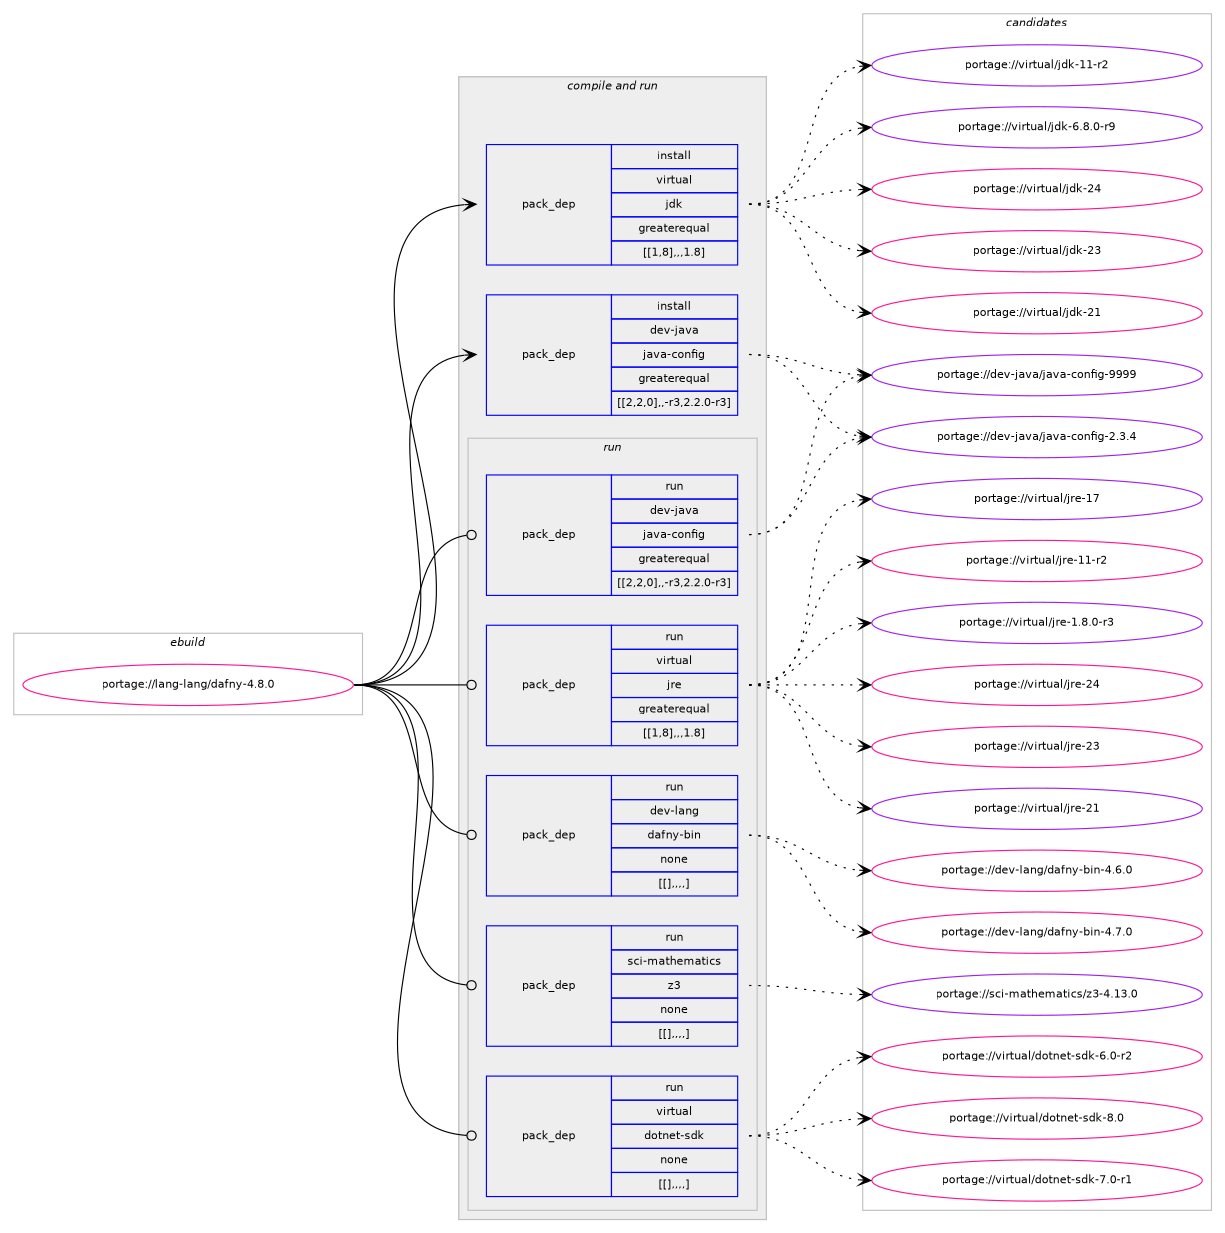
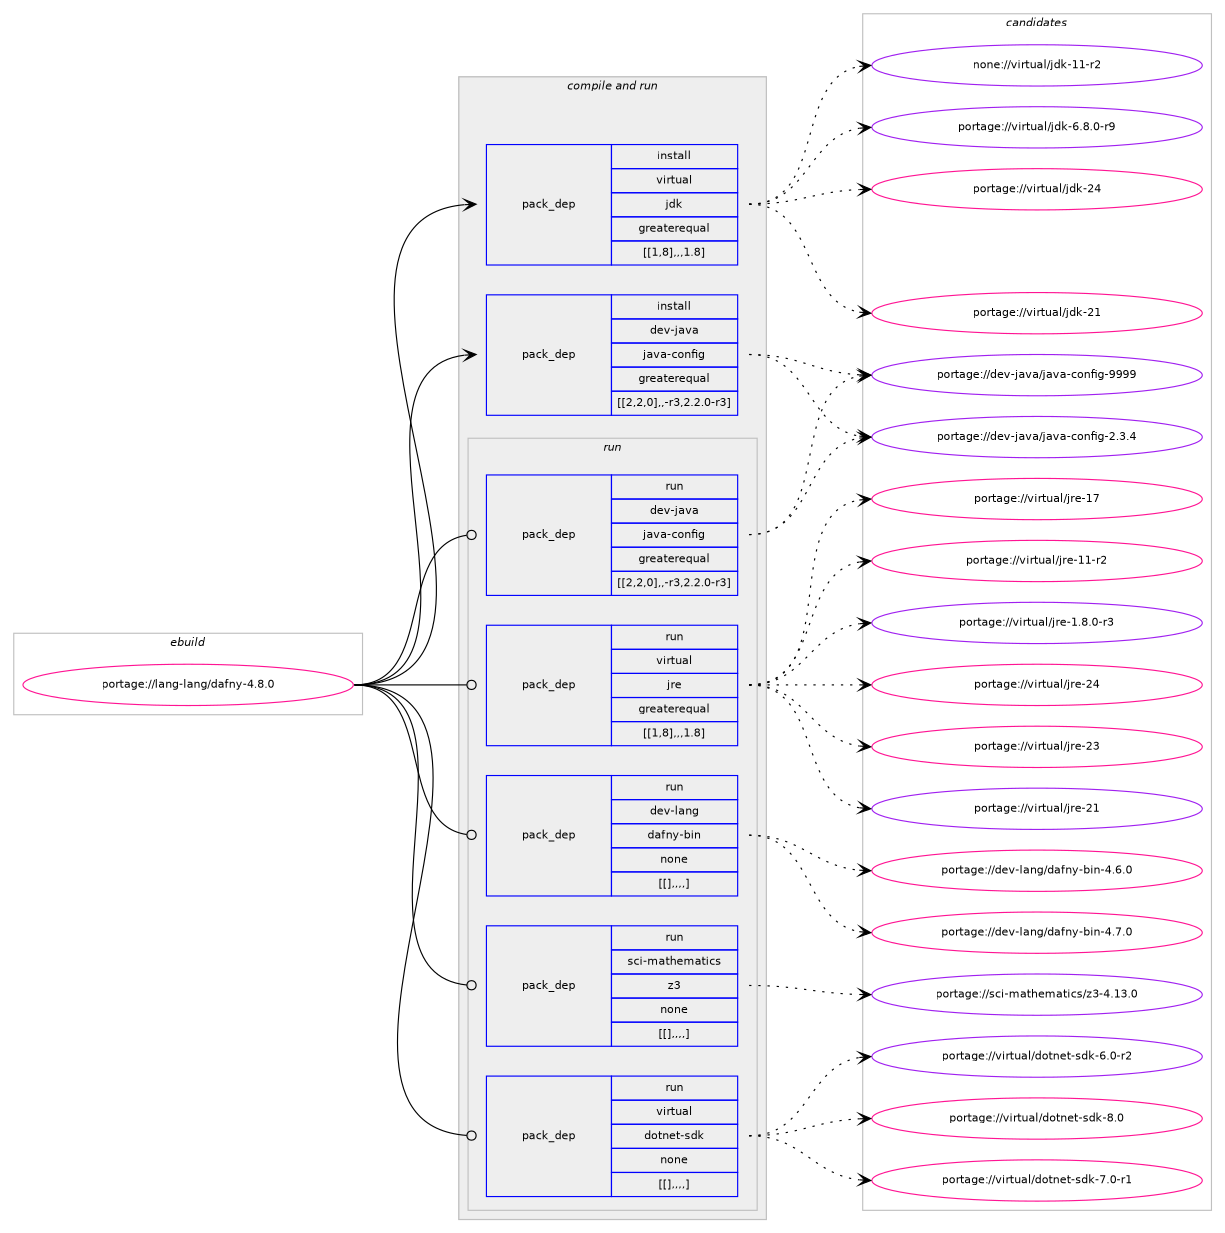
node "portage://virtual/jdk-11-r2": label "portage://virtual/jdk-11-r2" -> "none://virtual/jdk-11-r2"
node "portage://virtual/jdk-23": removed
node "portage://virtual/jre-17": color purple -> deeppink
node "portage://virtual/dotnet-sdk-6.0-r2": color deeppink -> purple
